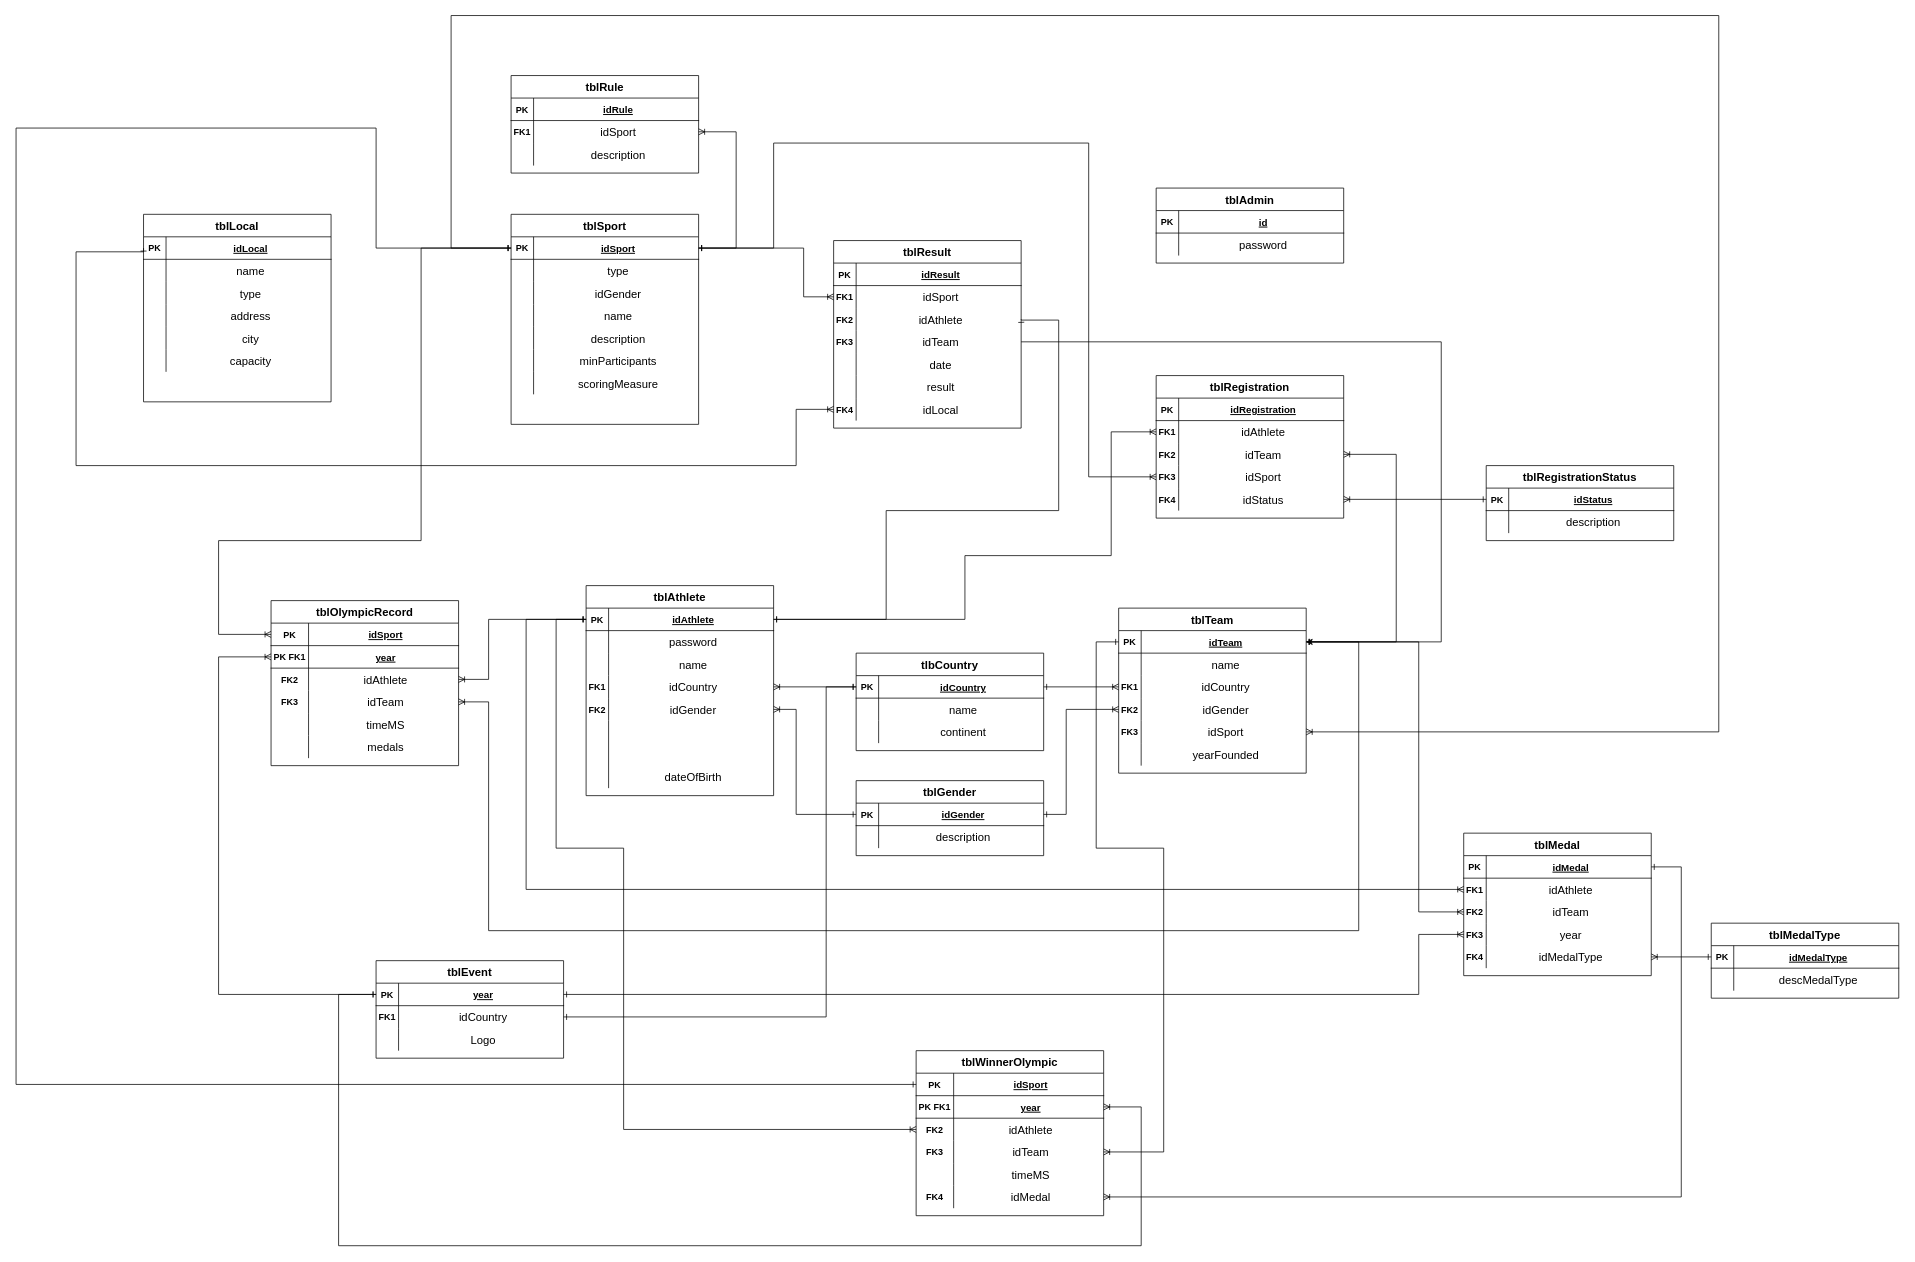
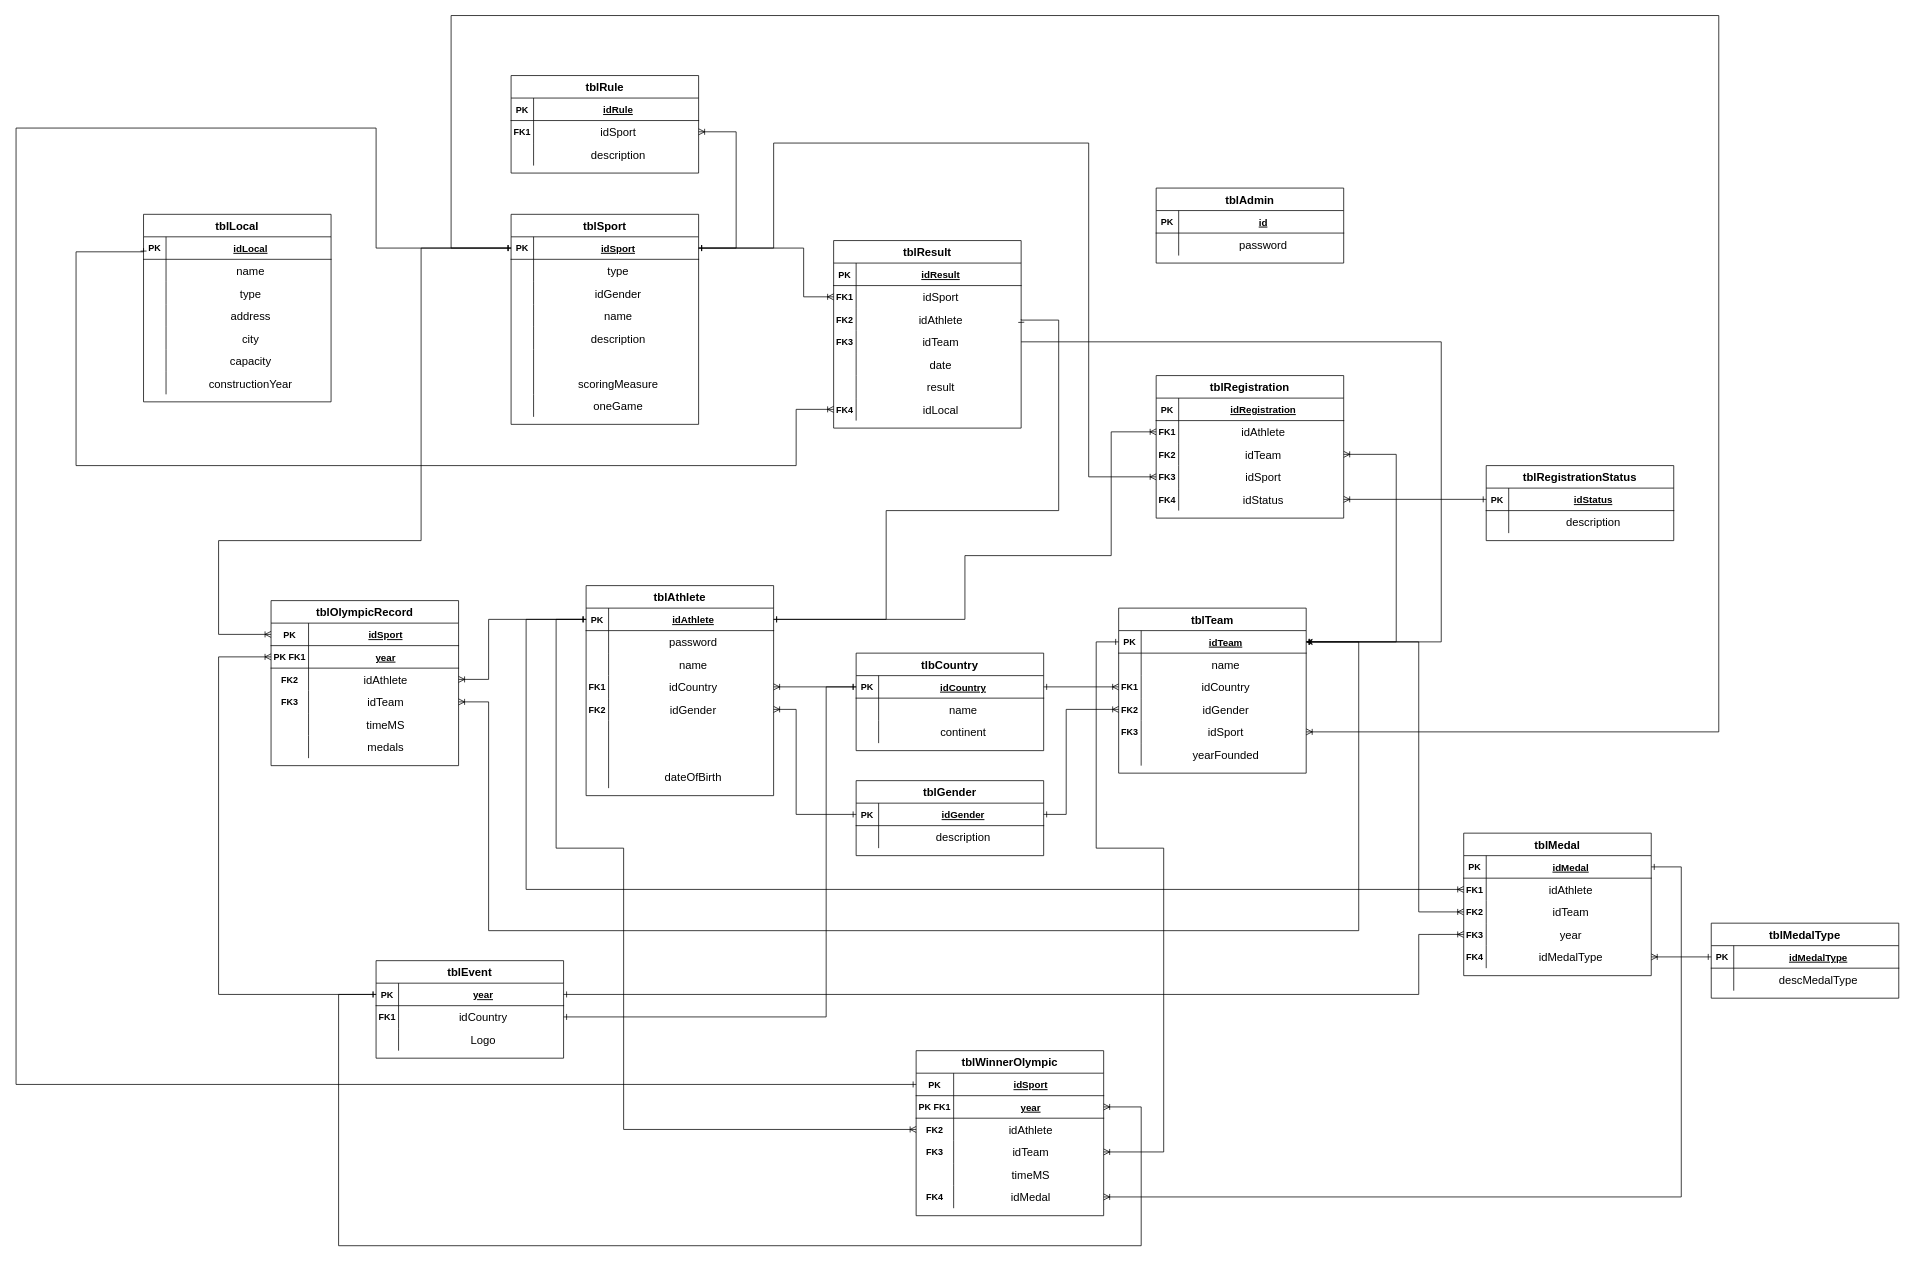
node "minParticipants": removed
node "constructionYear": added
node "oneGame": added
